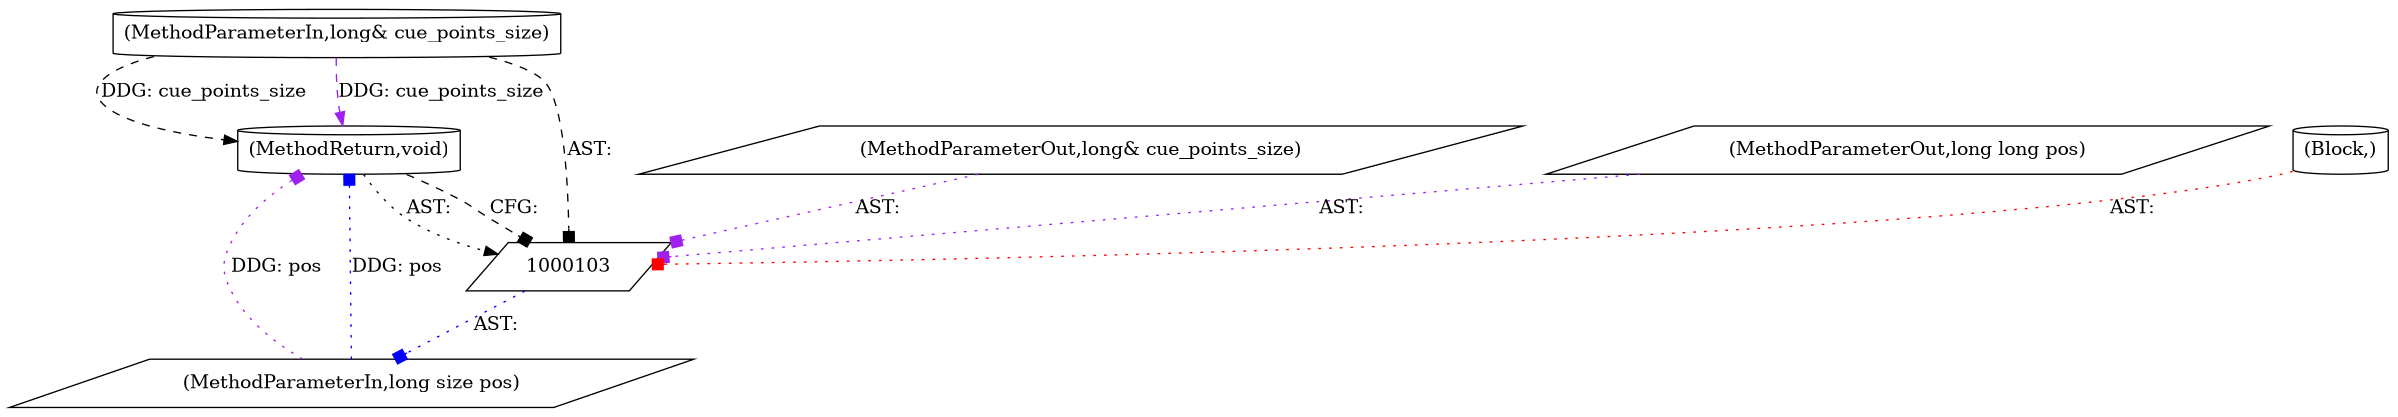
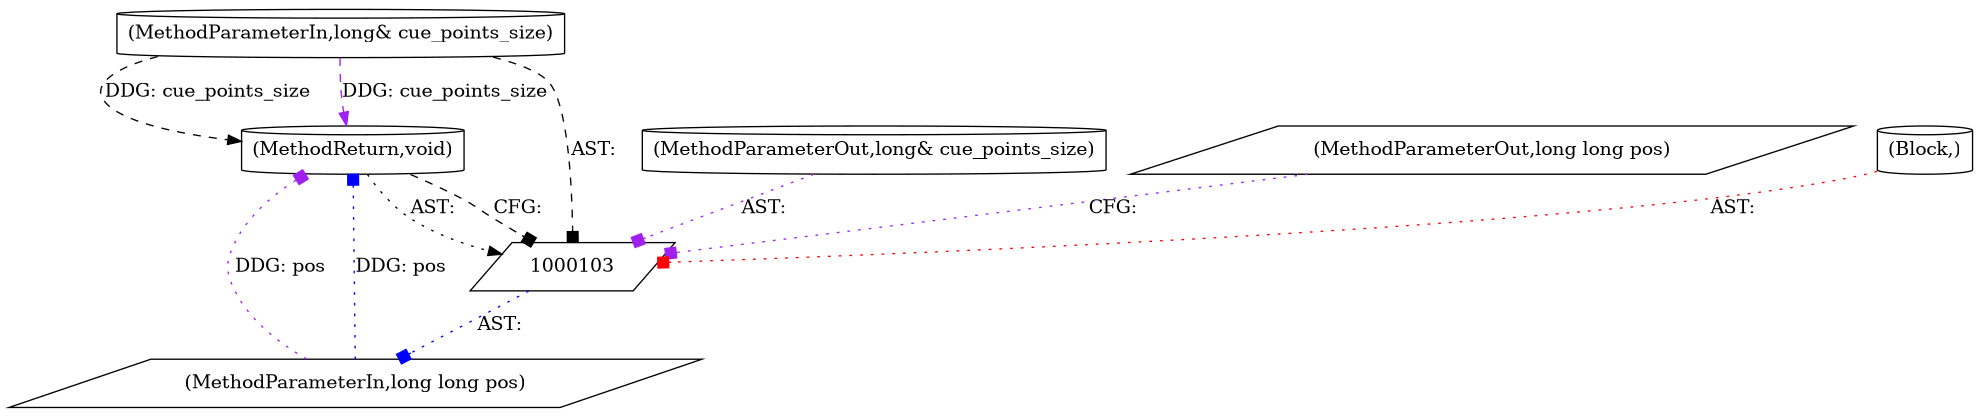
node "(MethodParameterOut,long& cue_points_size)": shape parallelogram -> cylinder
edge "(MethodParameterOut,long long pos)" -> "1000103": label "AST: " -> "CFG: "
node "(MethodParameterIn,long size pos)": label "(MethodParameterIn,long size pos)" -> "(MethodParameterIn,long long pos)"
